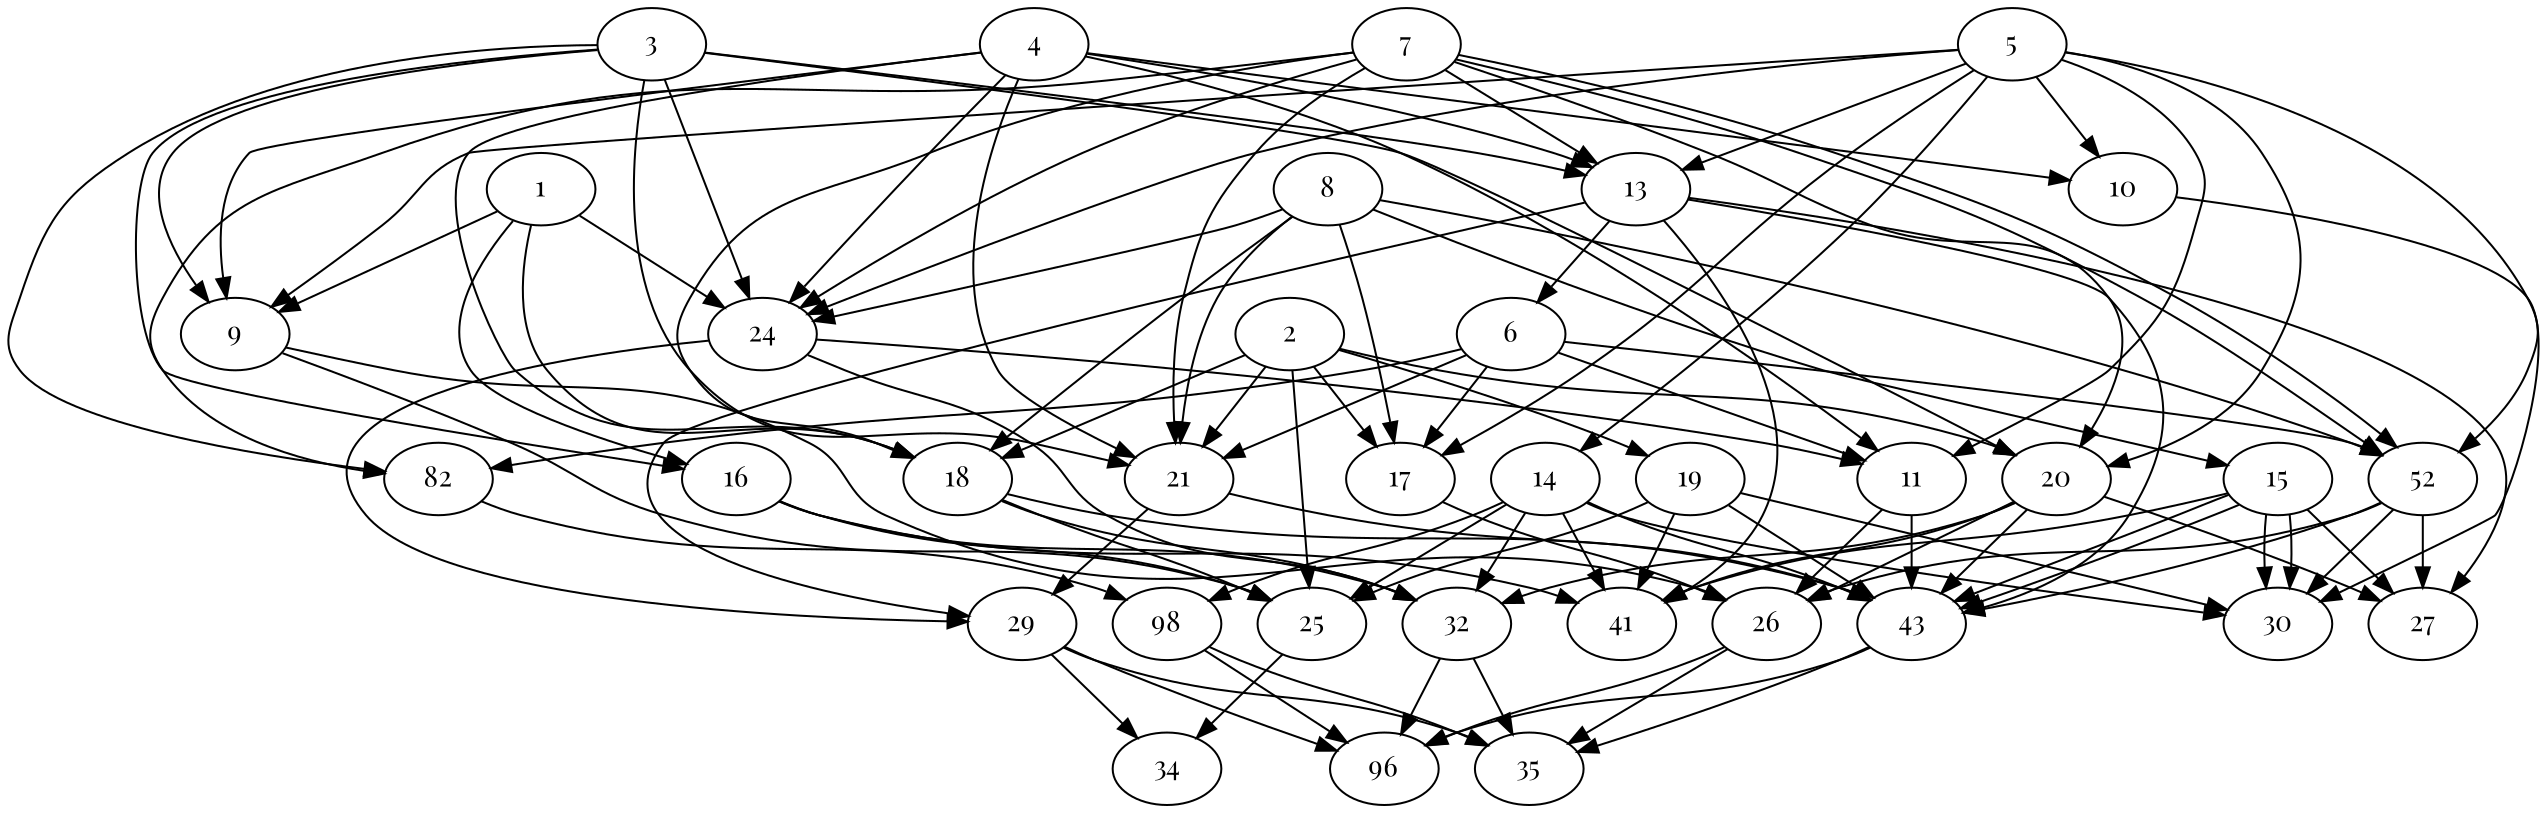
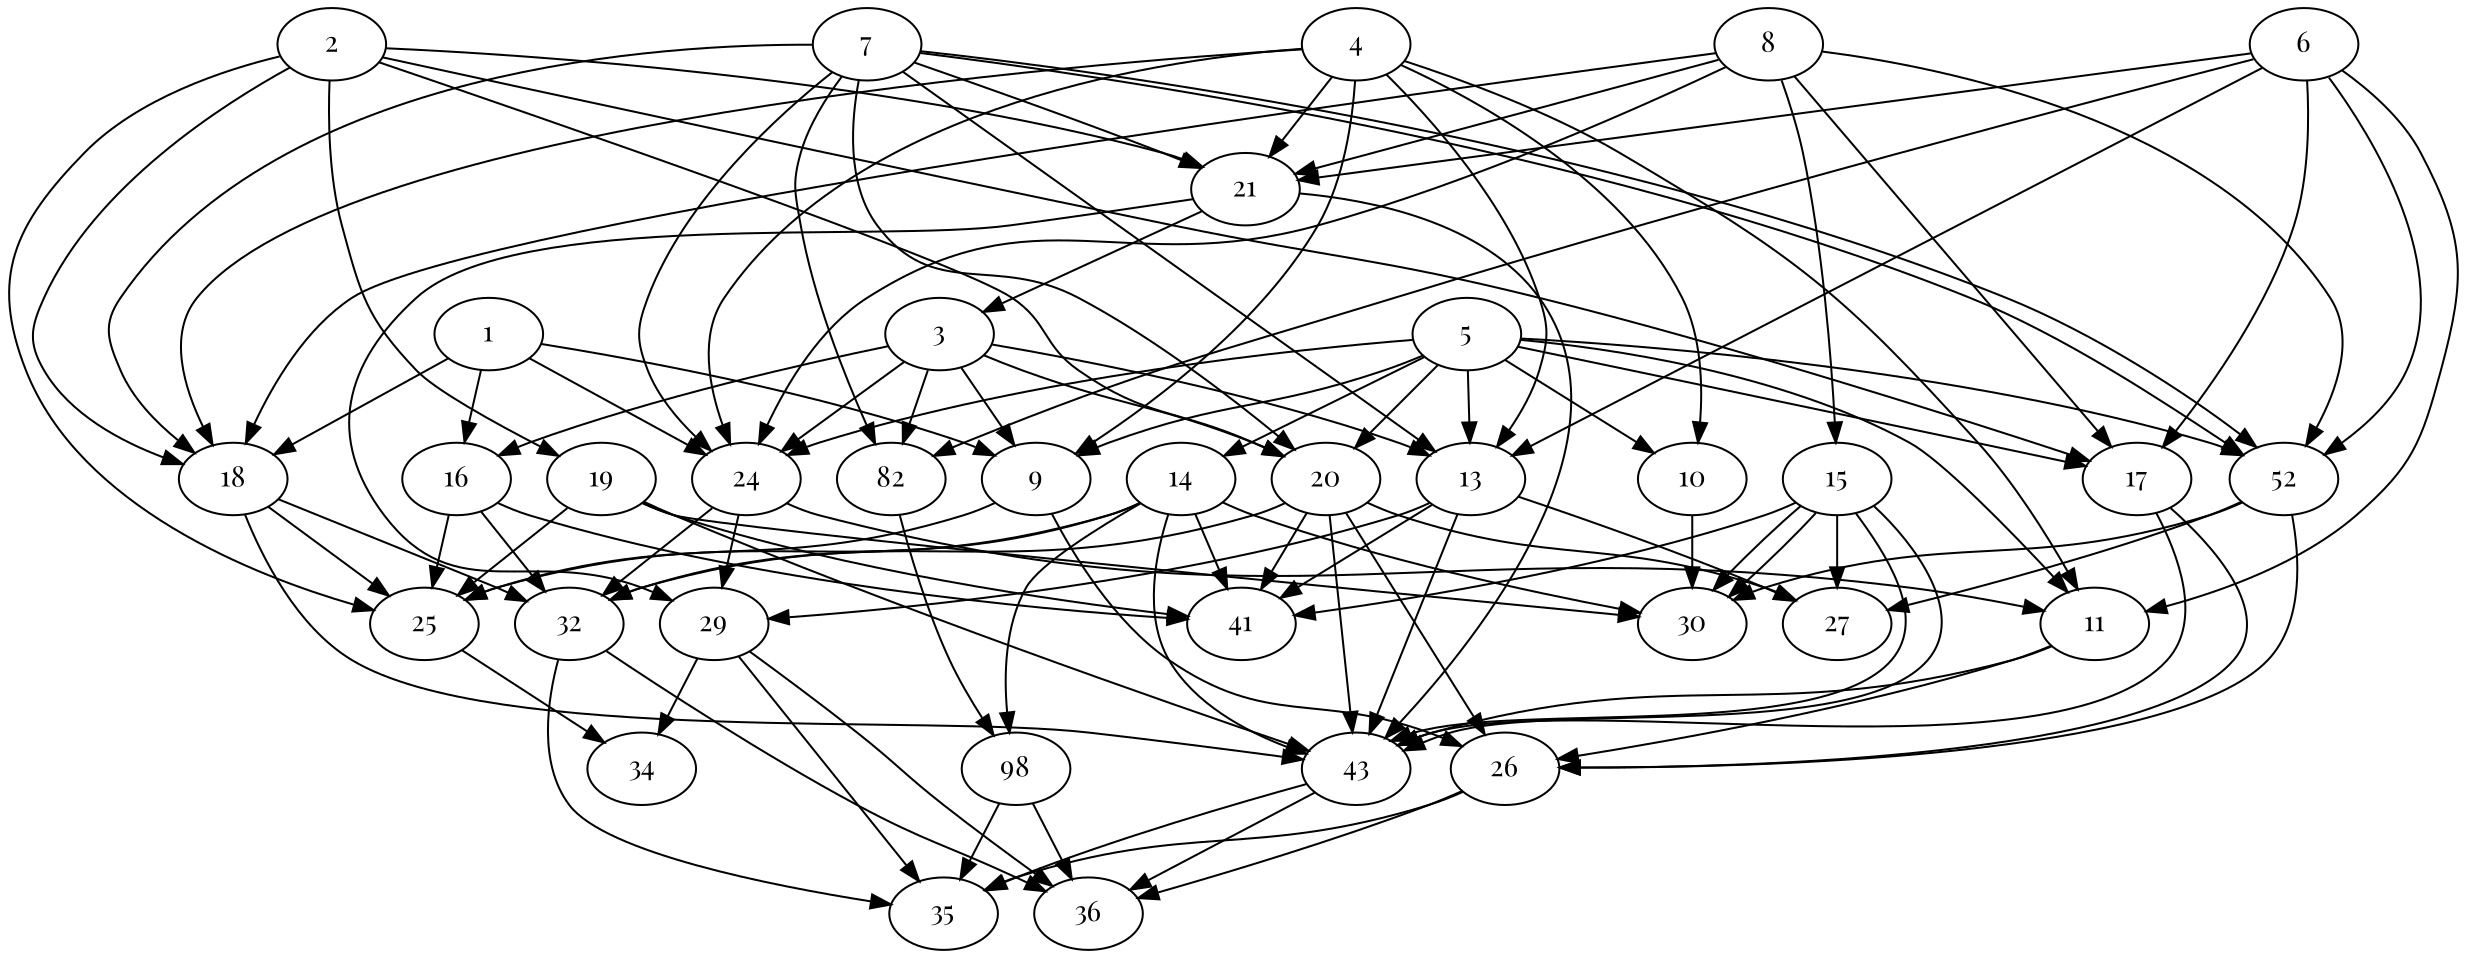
edge "13" -> "6": reversed
edge "3" -> "21": reversed
edge "52" -> "43": now "17" -> "43"
node "96": label "96" -> "36"
